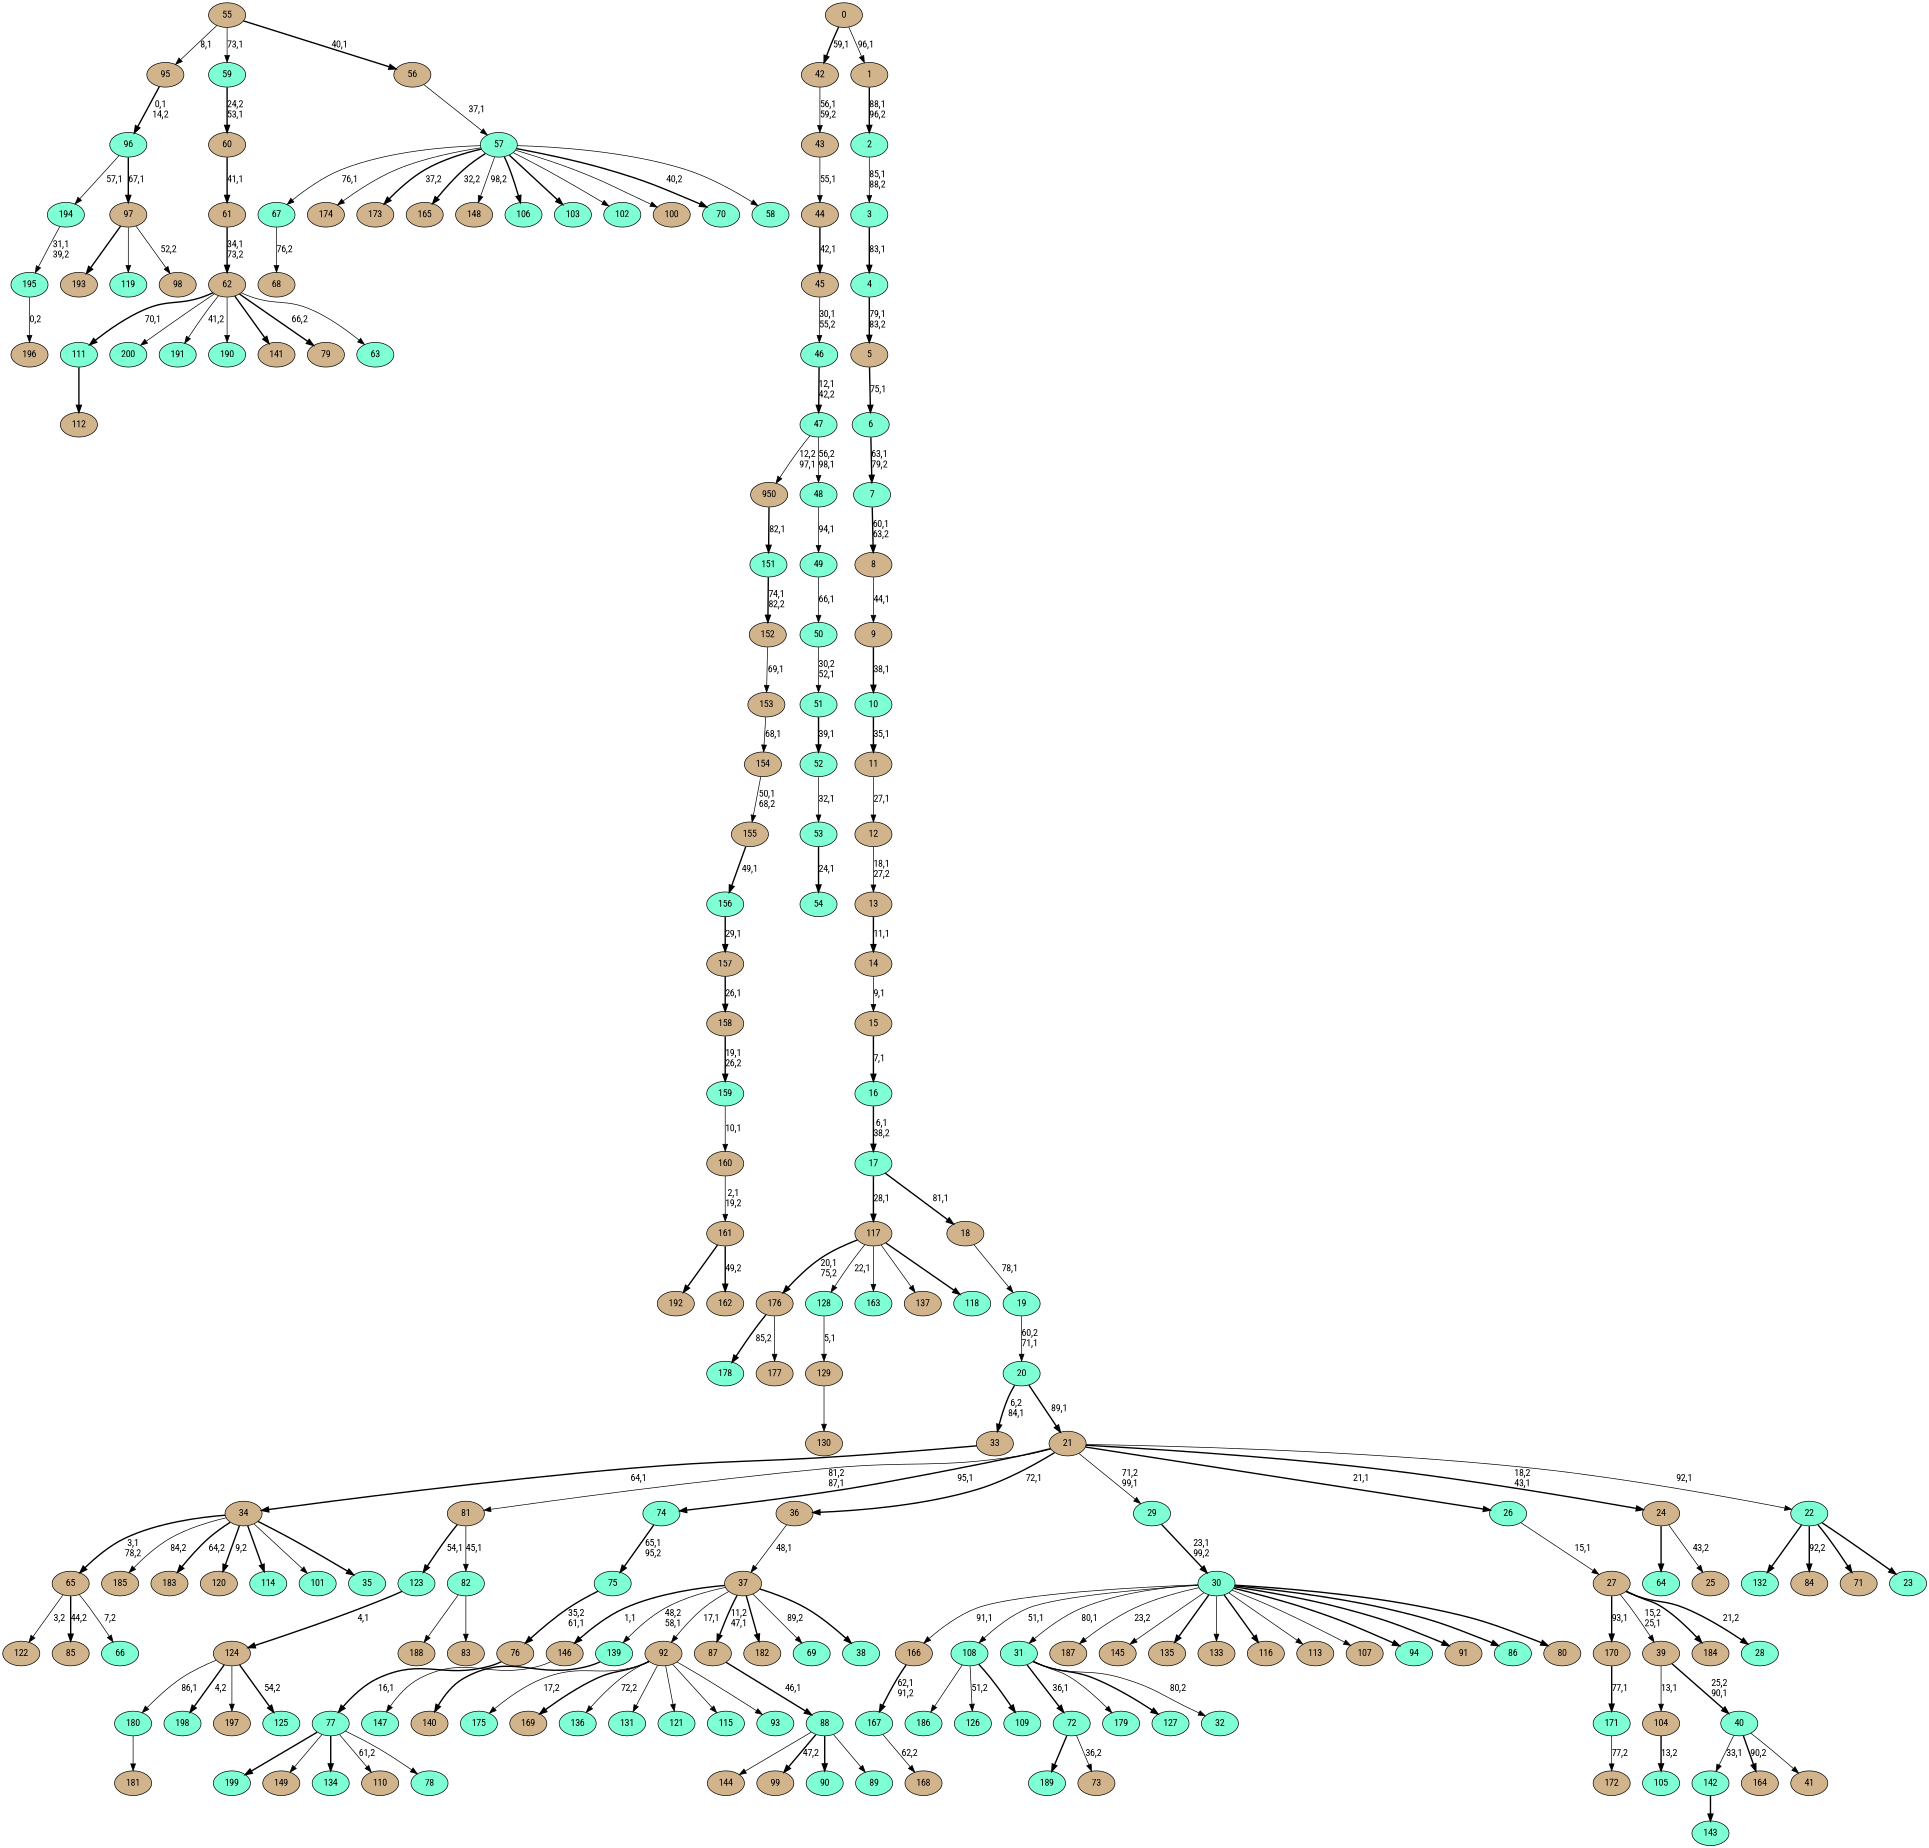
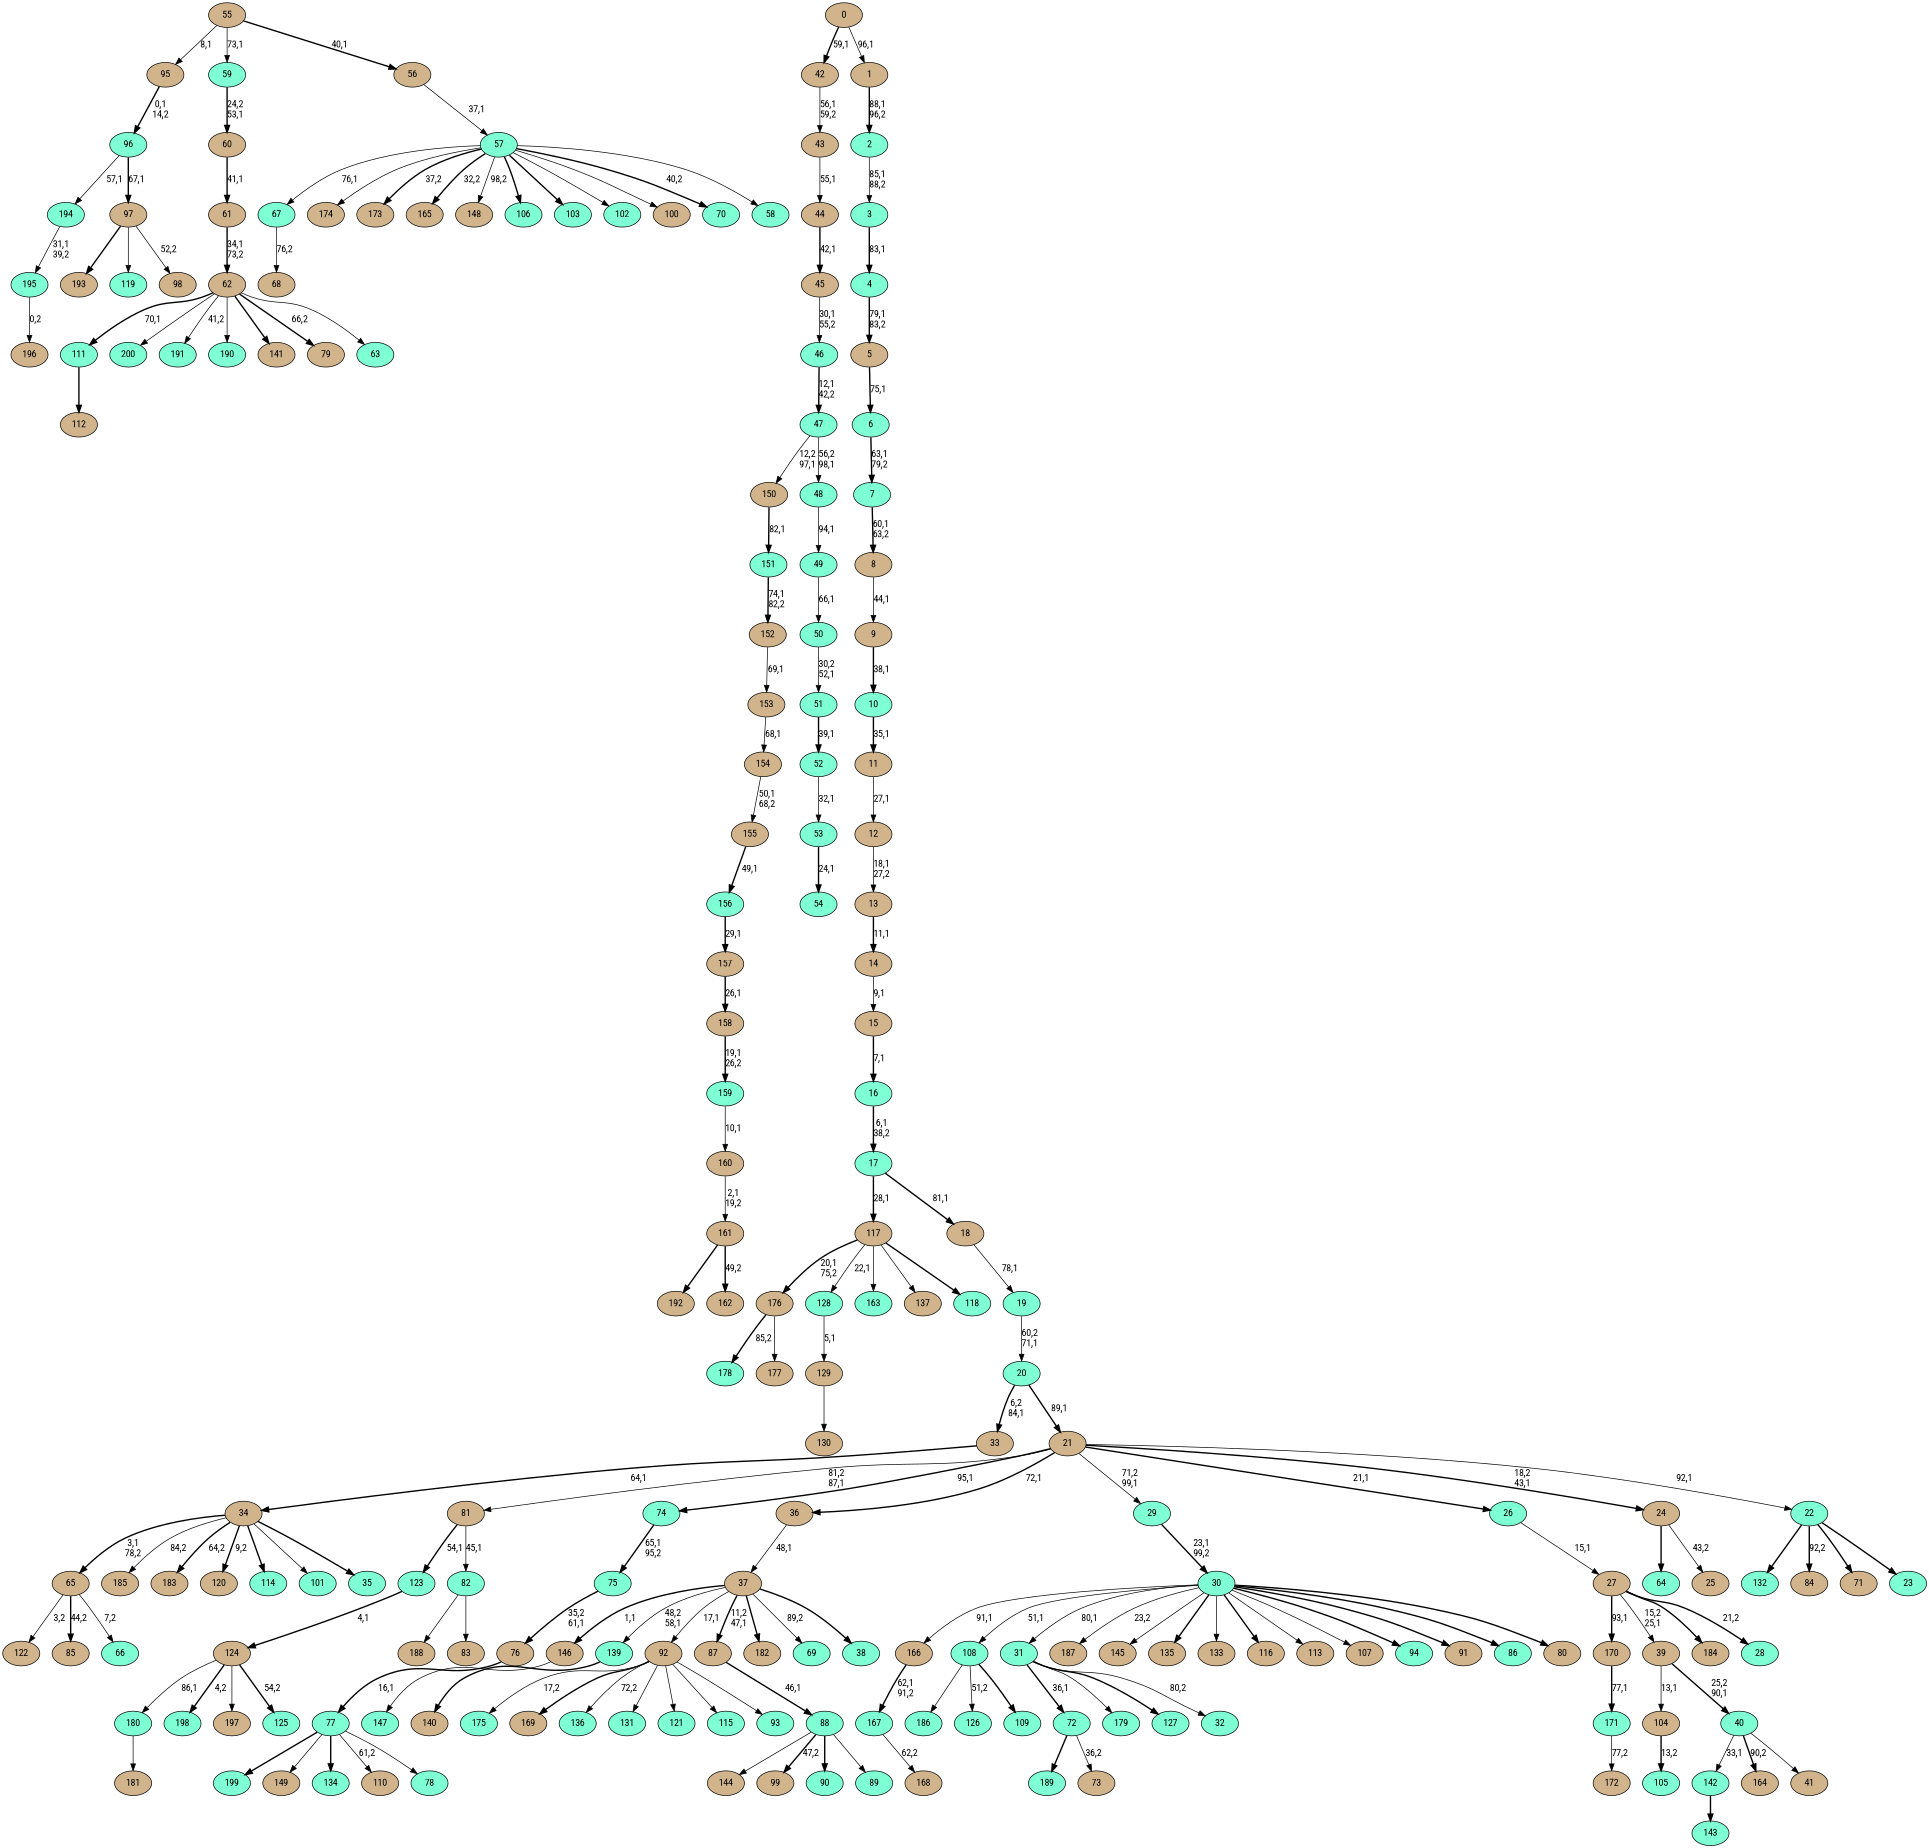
node "950": label "950" -> "150"
